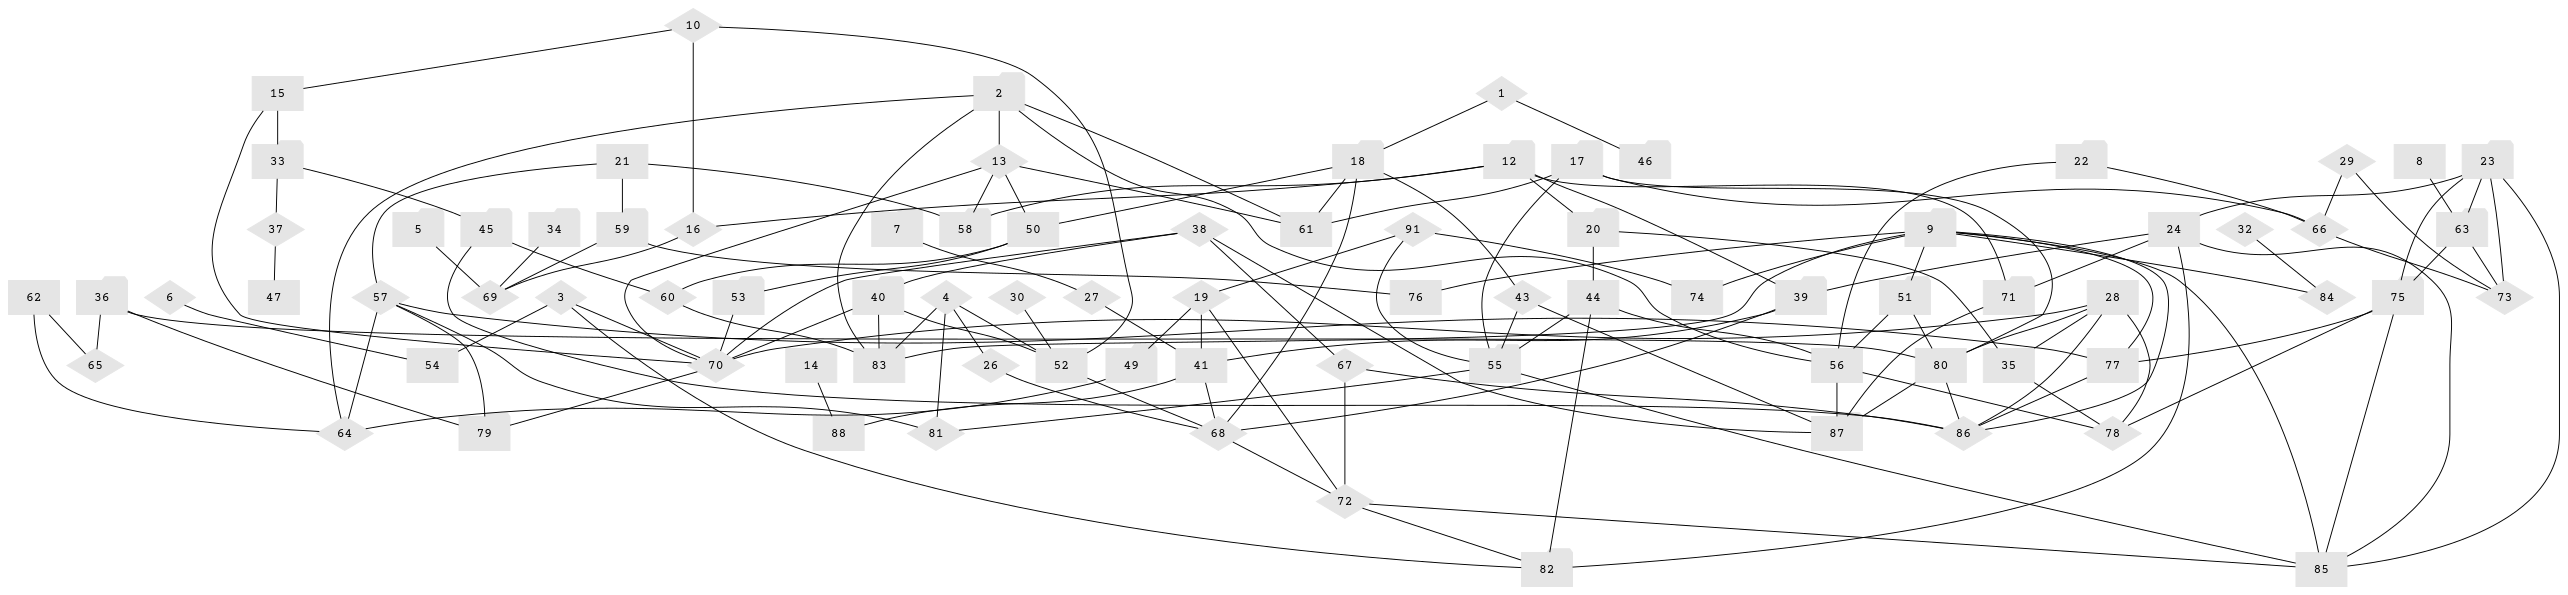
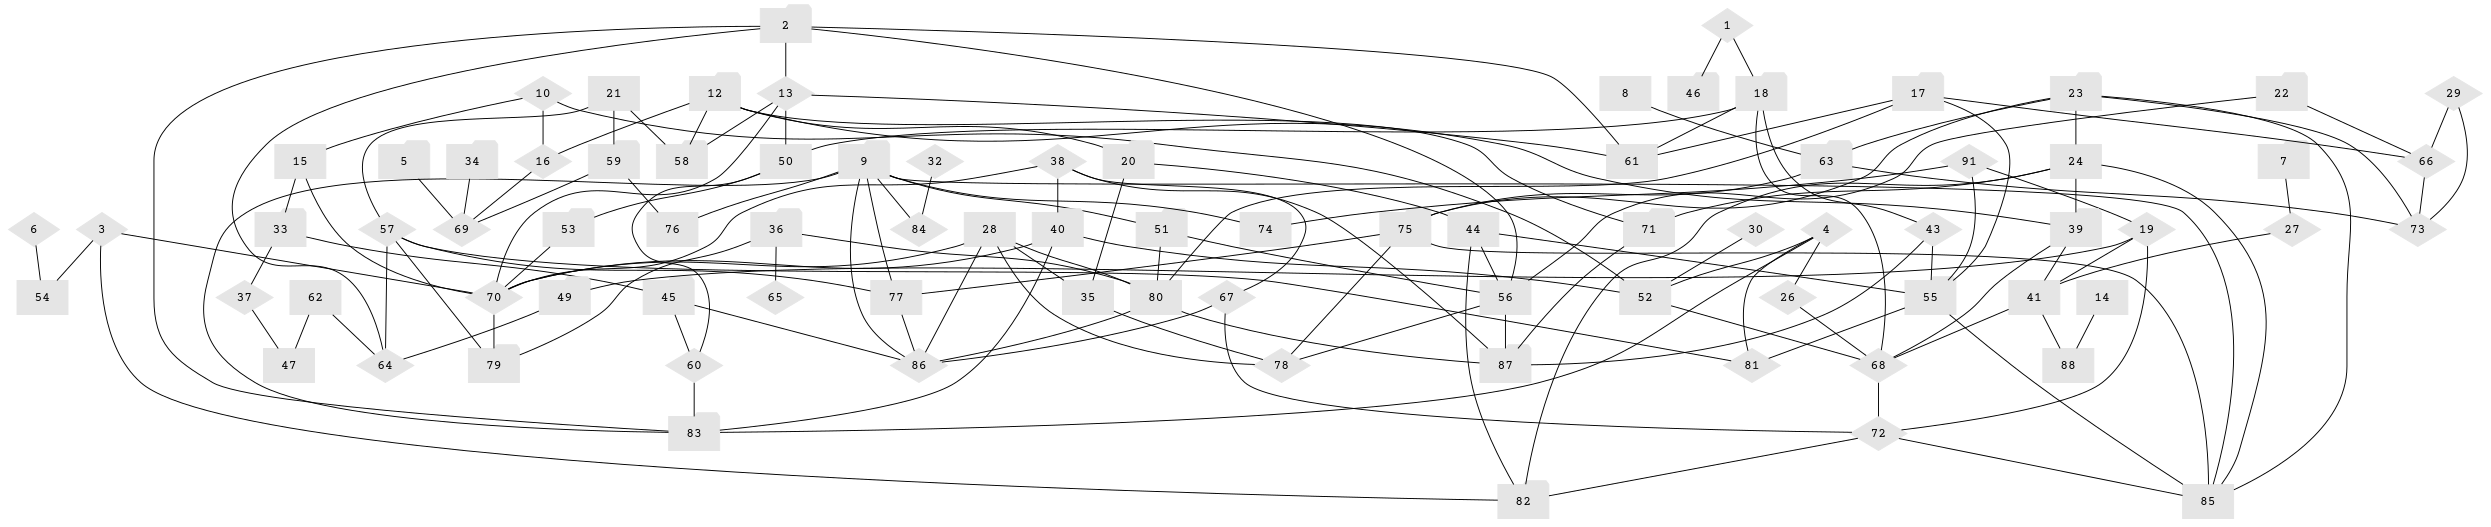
edge "62" -- "65": now "62" -- "47"
